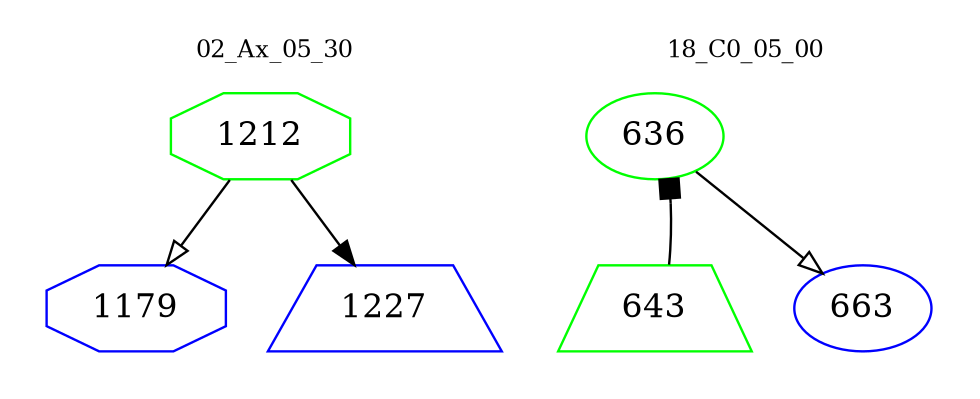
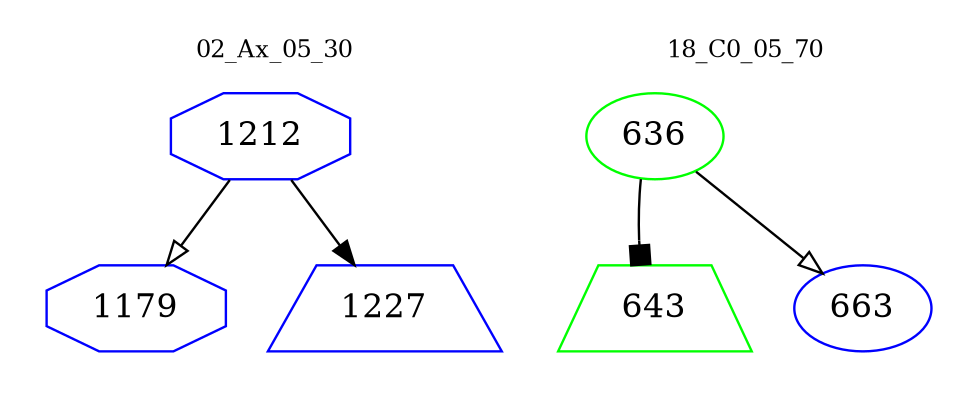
cluster "18_C0_05_00": label "18_C0_05_00" -> "18_C0_05_70"
node "1212": color green -> blue
edge "643" -> "636": reversed
